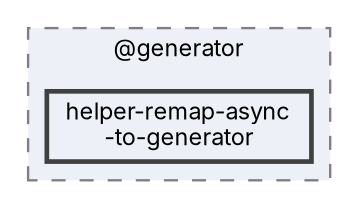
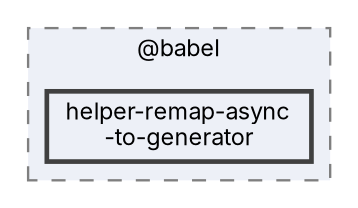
cluster "@generator": label "@generator" -> "@babel"
